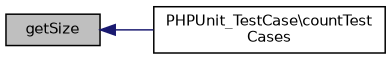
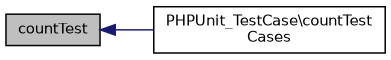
node "getSize": label "getSize" -> "countTest"
